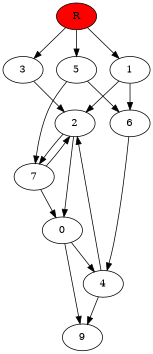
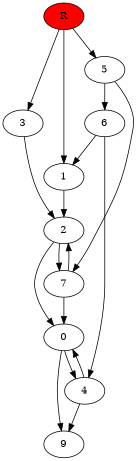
edge "1" -> "6": reversed
edge "4" -> "2": now "4" -> "0"
